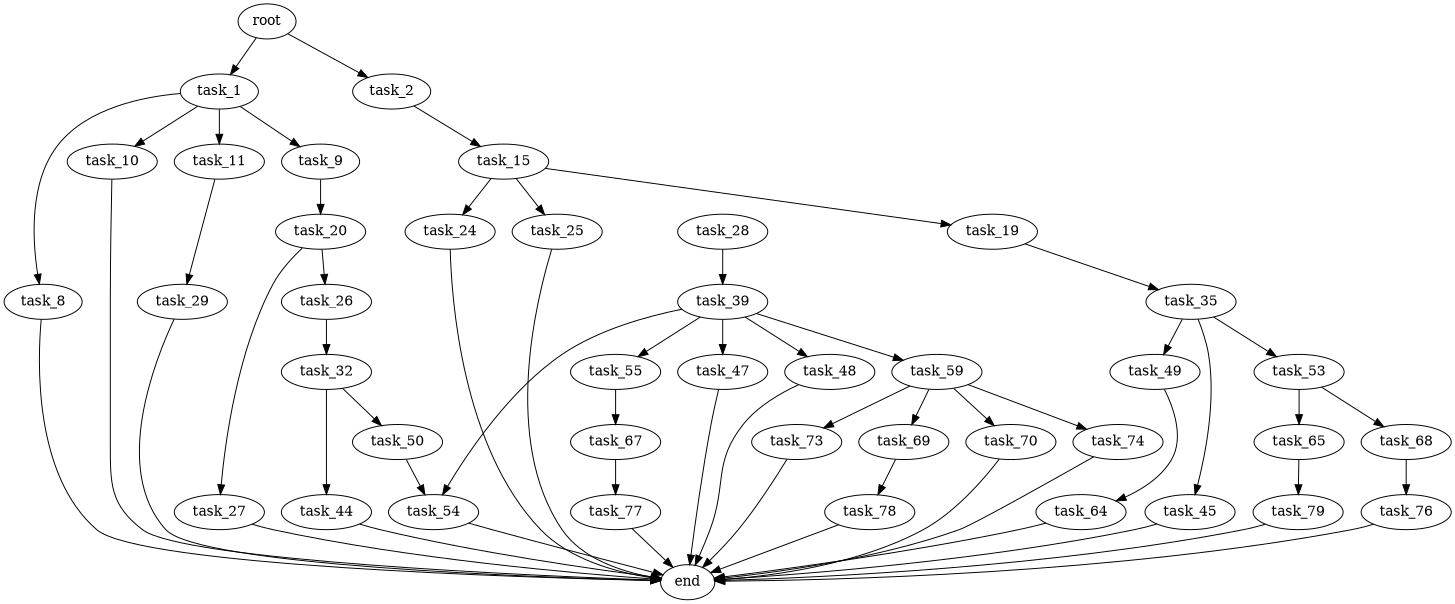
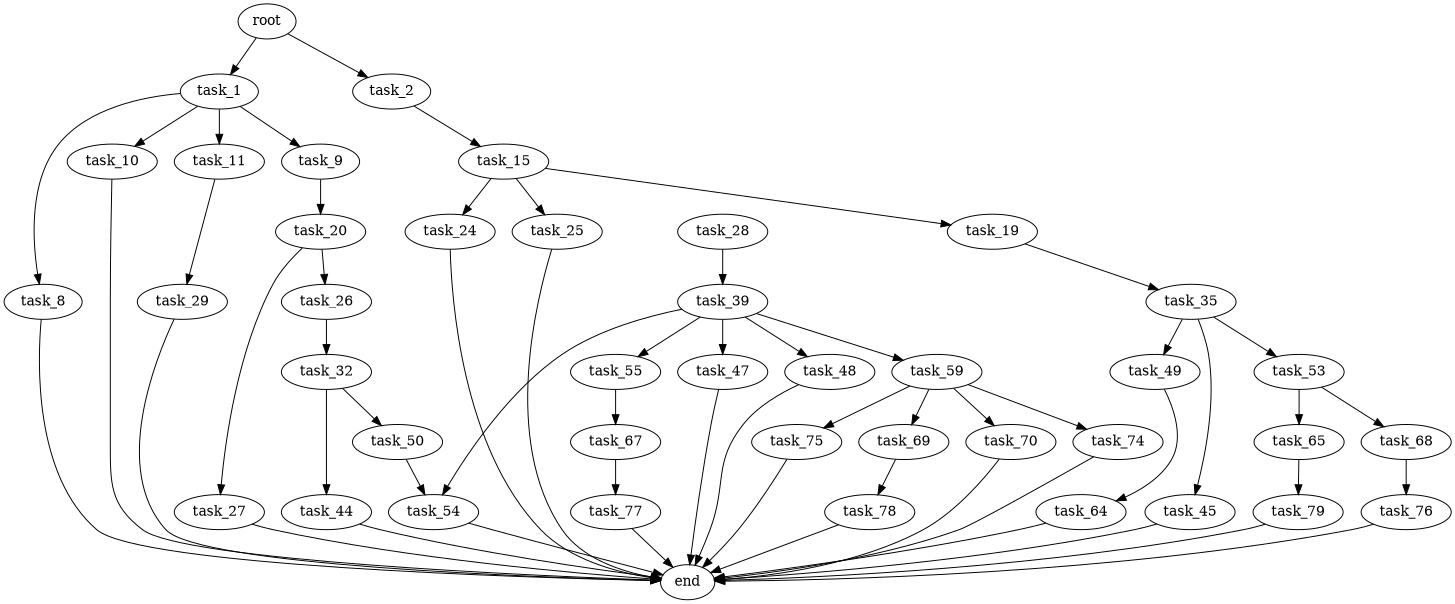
node "task_73": label "task_73" -> "task_75"
